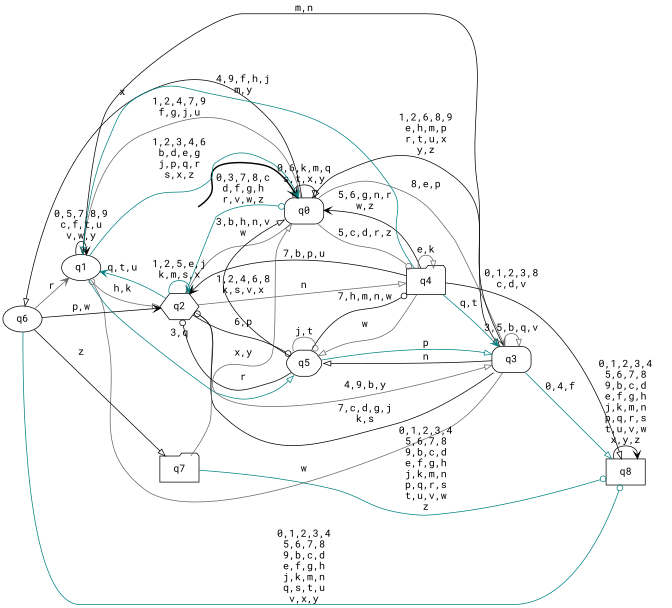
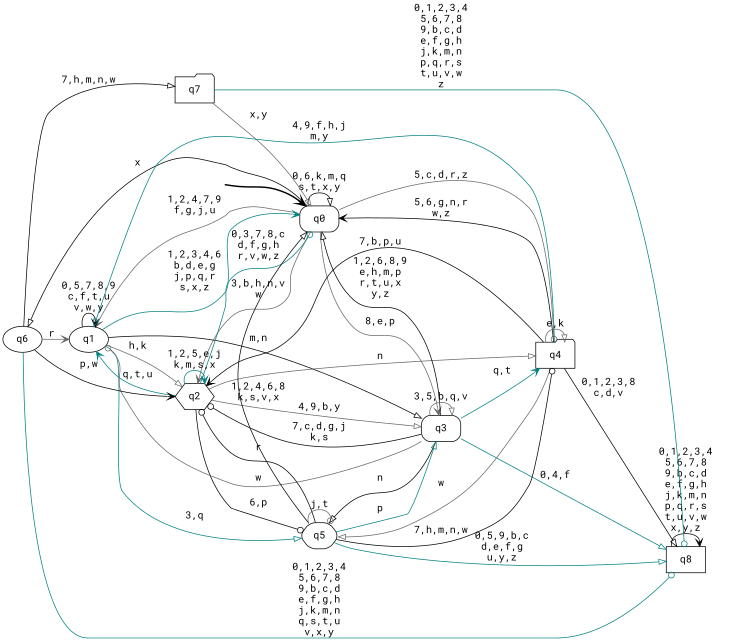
edge "q4" -> "q3": reversed
edge "q6" -> "q7": label "z" -> "7,h,m,n,w"
edge "q5" -> "q8": added, label "0,5,9,b,c d,e,f,g u,y,z"
